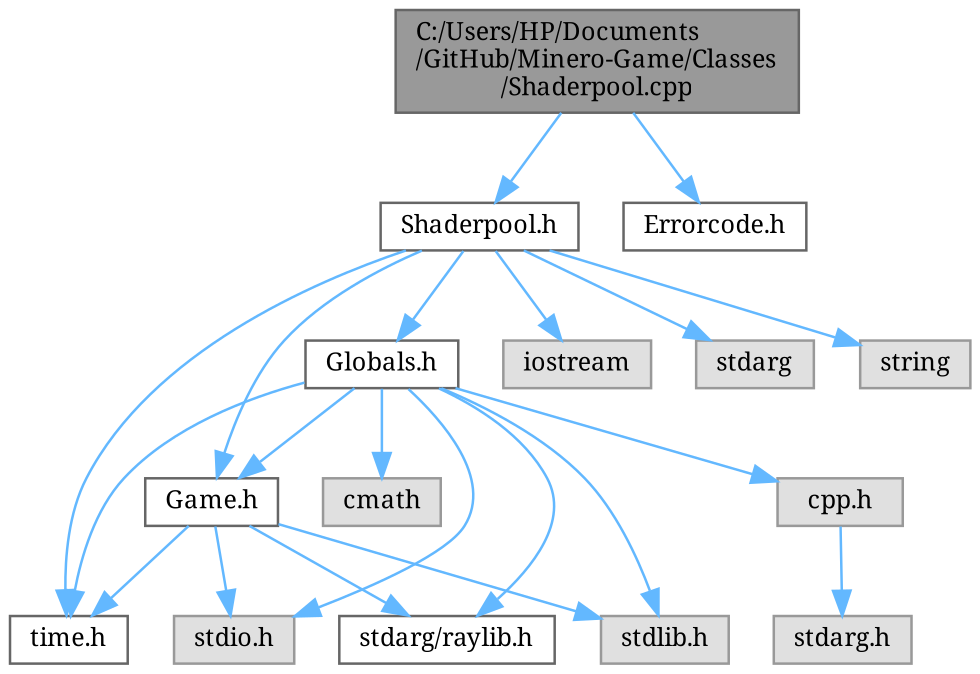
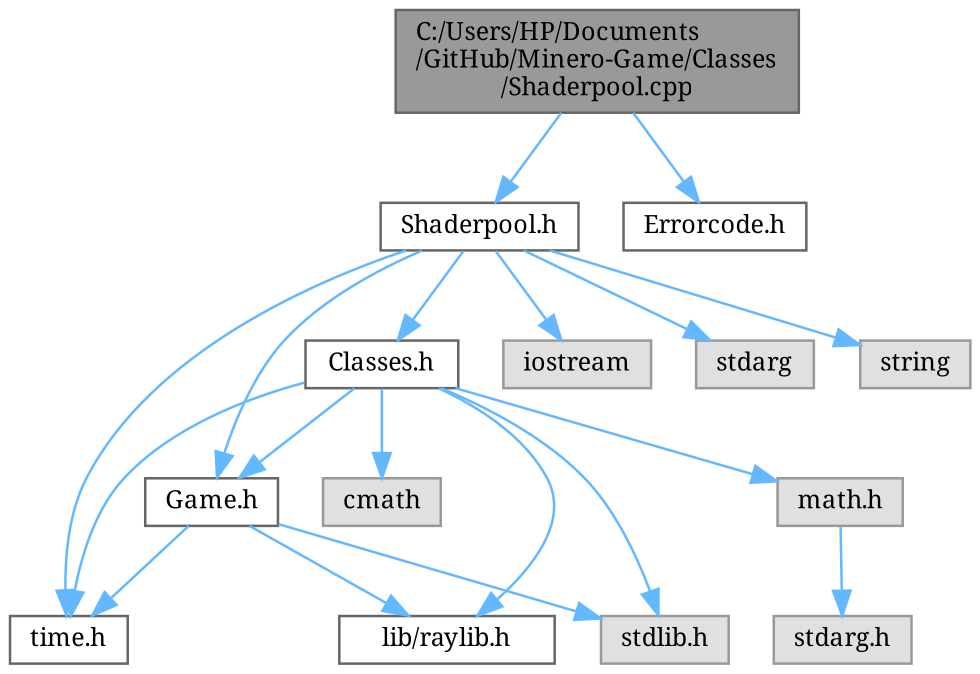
node "Globals.h": label "Globals.h" -> "Classes.h"
node "cpp.h": label "cpp.h" -> "math.h"
node "stdio.h": removed
node "stdarg/raylib.h": label "stdarg/raylib.h" -> "lib/raylib.h"
